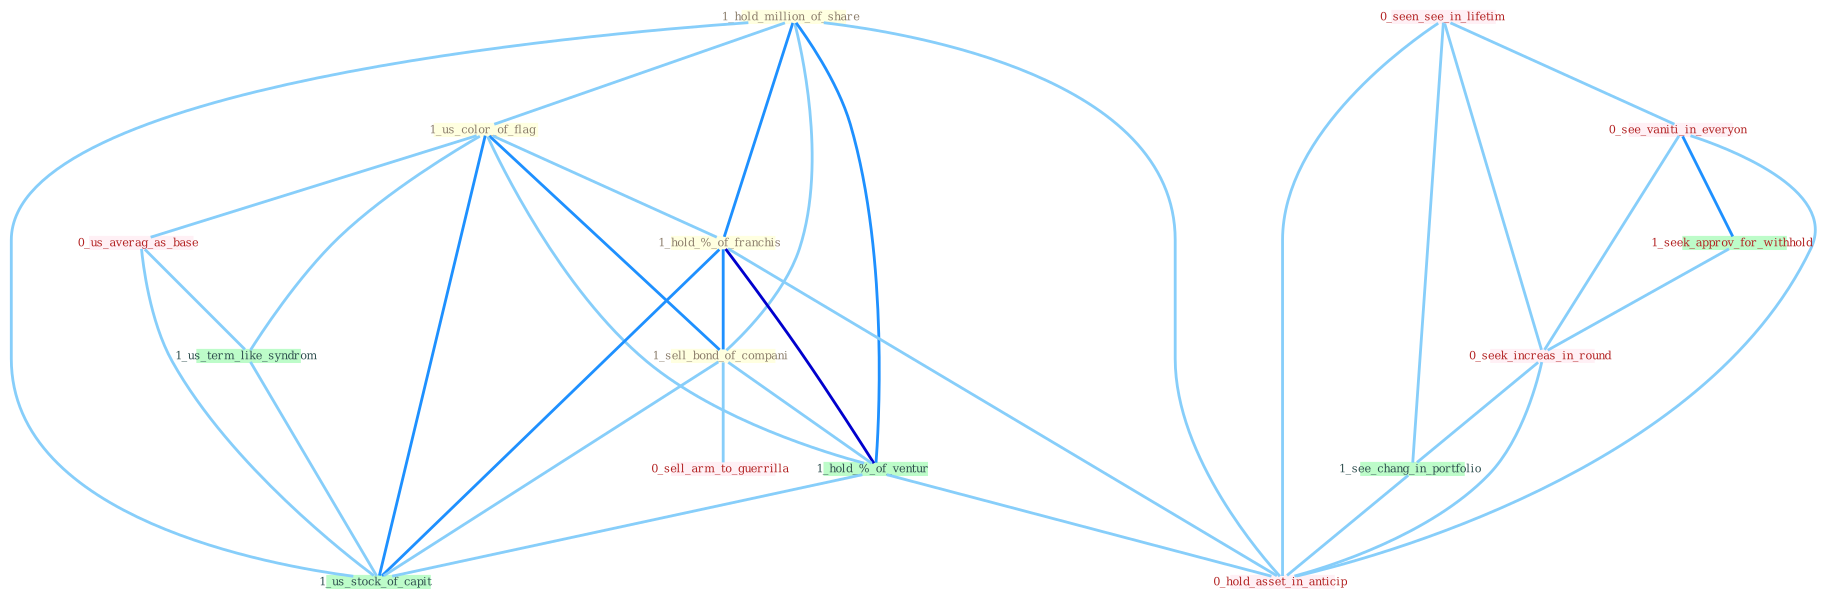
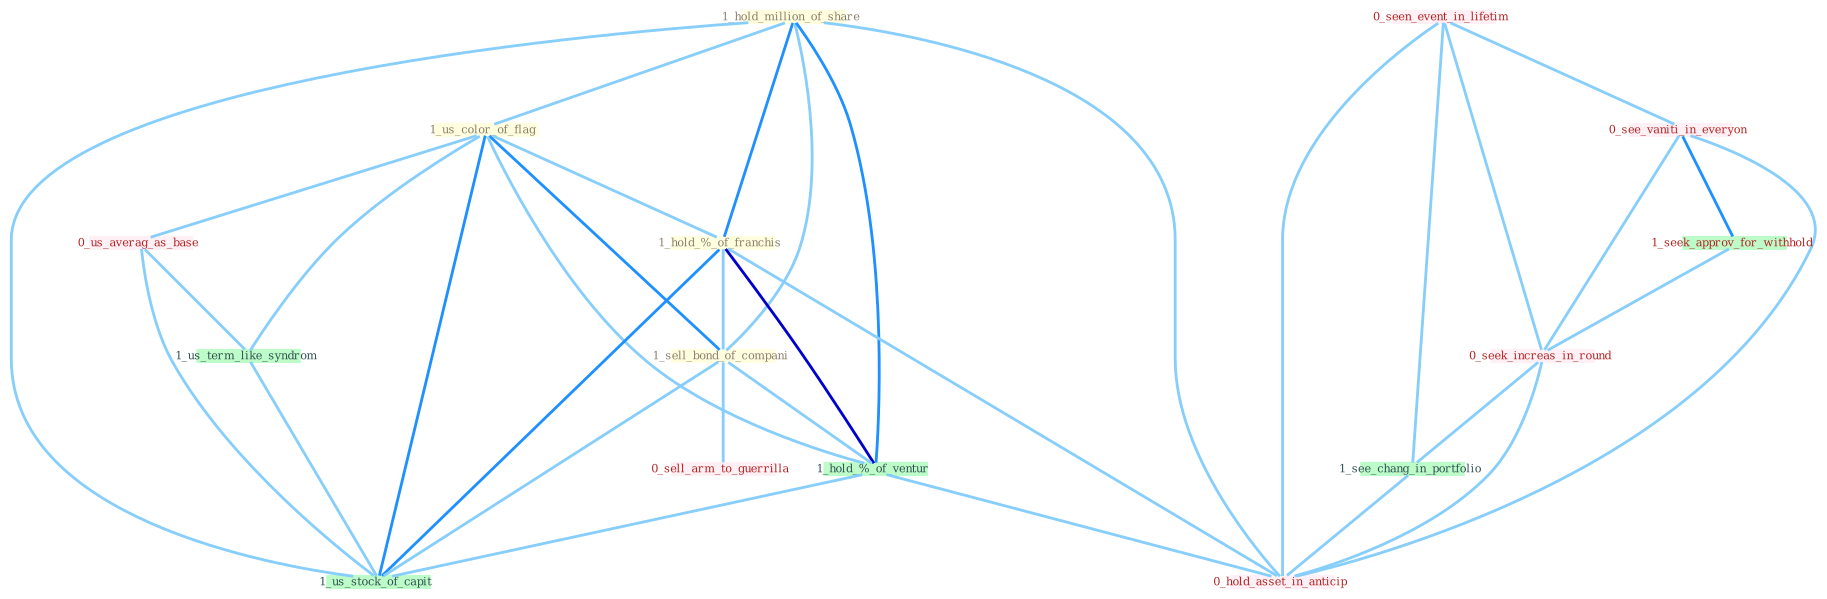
node "0_seen_see_in_lifetim": label "0_seen_see_in_lifetim" -> "0_seen_event_in_lifetim"
edge "1_hold_%_of_franchis" -- "1_sell_bond_of_compani": color #1e90ff -> #87cefa
